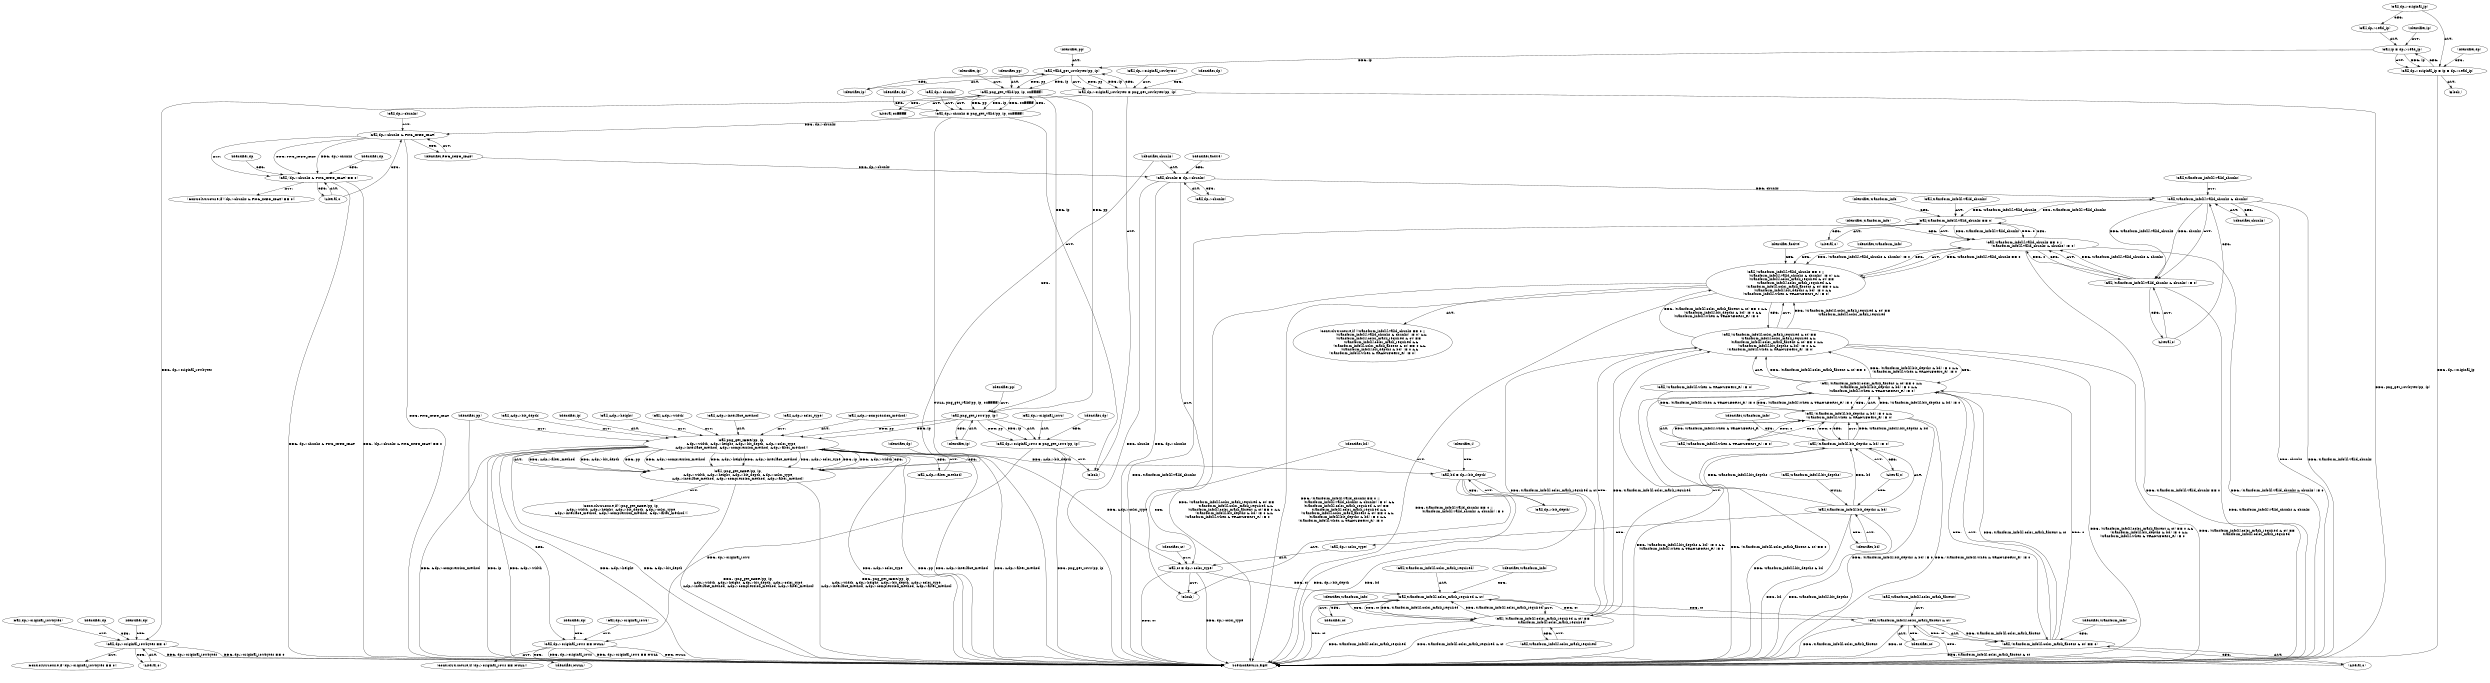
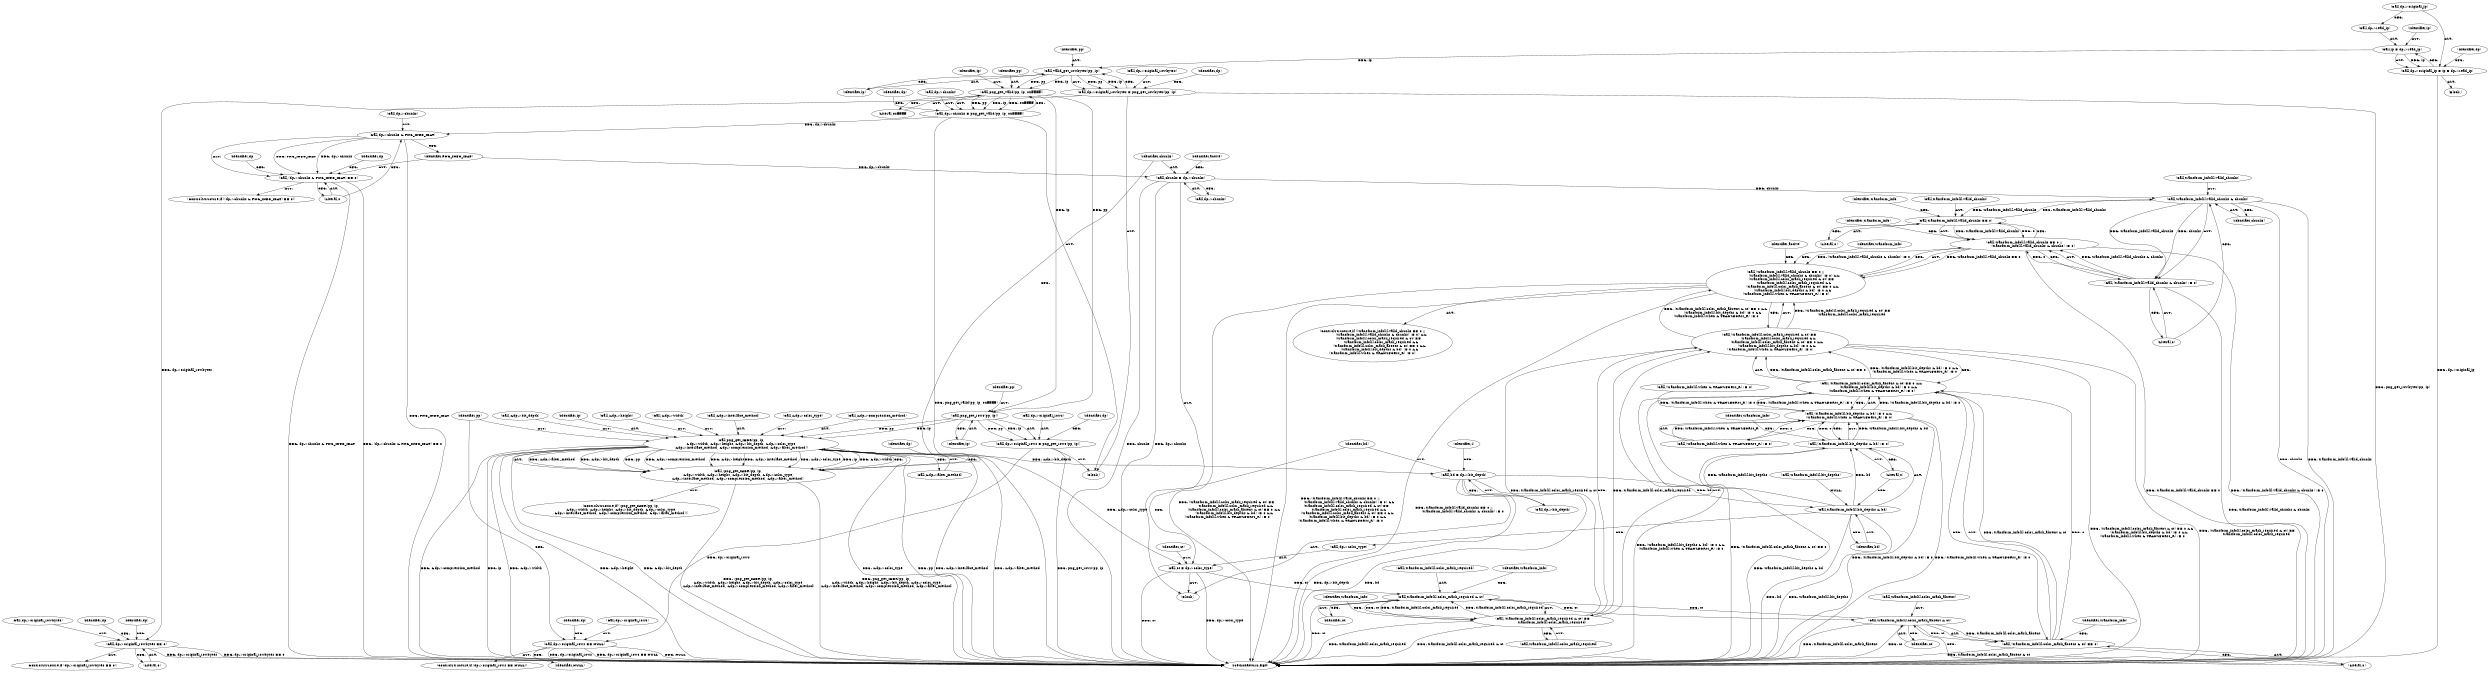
edge "(Identifier,PNG_INFO_IDAT)" -> "(Call,dp->chunks & PNG_INFO_IDAT)": now "(Identifier,PNG_INFO_IDAT)" -> "(Call,(dp->chunks & PNG_INFO_IDAT) == 0)"
edge "(Call,transform_info[i].valid_chunks == 0)" -> "(MethodReturn,RET)": removed, label "DDG: transform_info[i].valid_chunks"
edge "(Call,dp->chunks = png_get_valid(pp, ip, 0xffffffff))" -> "(MethodReturn,RET)": label "NULL: png_get_valid(pp, ip, 0xffffffff)" -> "DDG: png_get_valid(pp, ip, 0xffffffff)"
edge "(Call,bd = dp->bit_depth)" -> "(Call,transform_info[i].bit_depths & bd)": added, label "DDG: bd"
